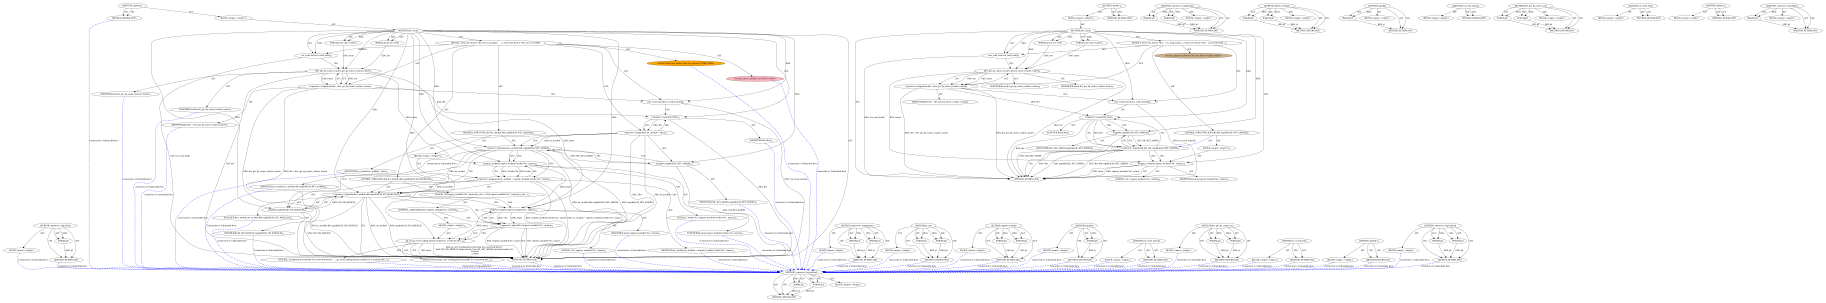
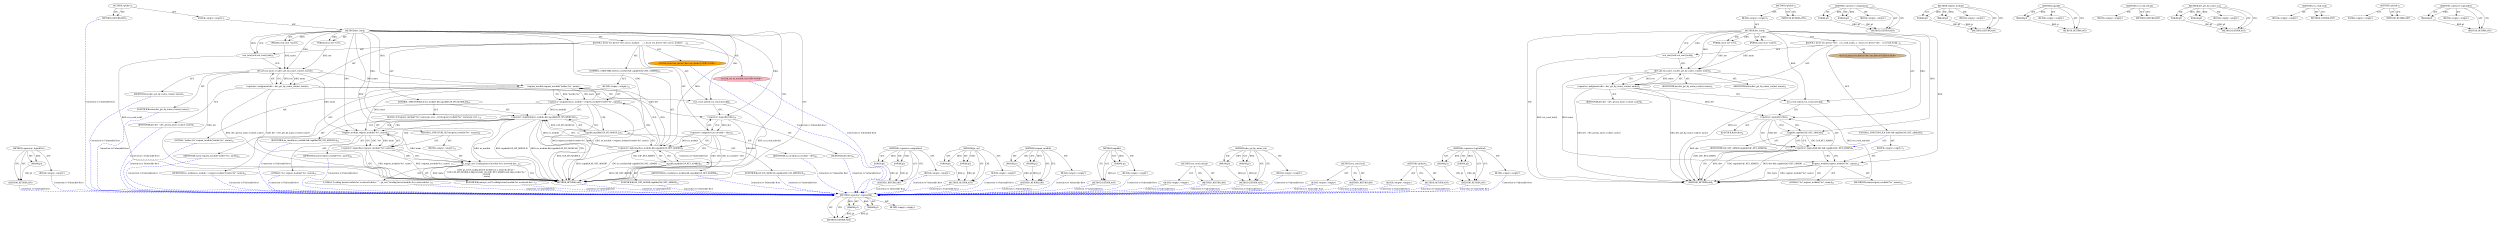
edge "(<operator>.logicalAnd,no_module && capable(CAP_NET_ADMIN))" -> "(capable,capable(CAP_SYS_MODULE))": reversed
